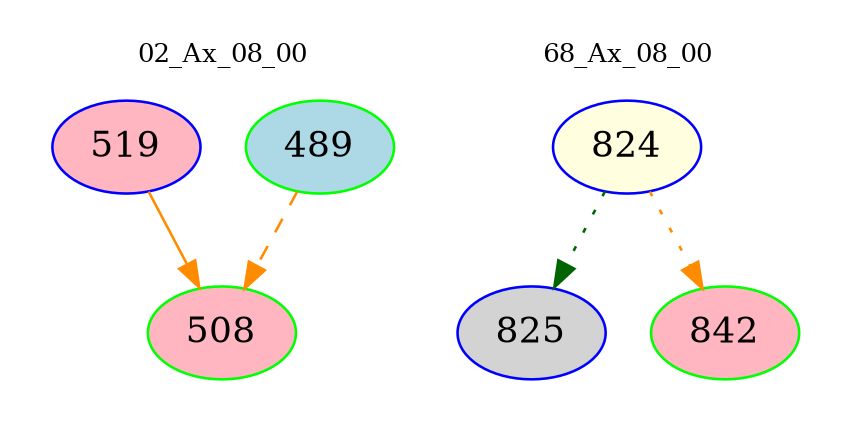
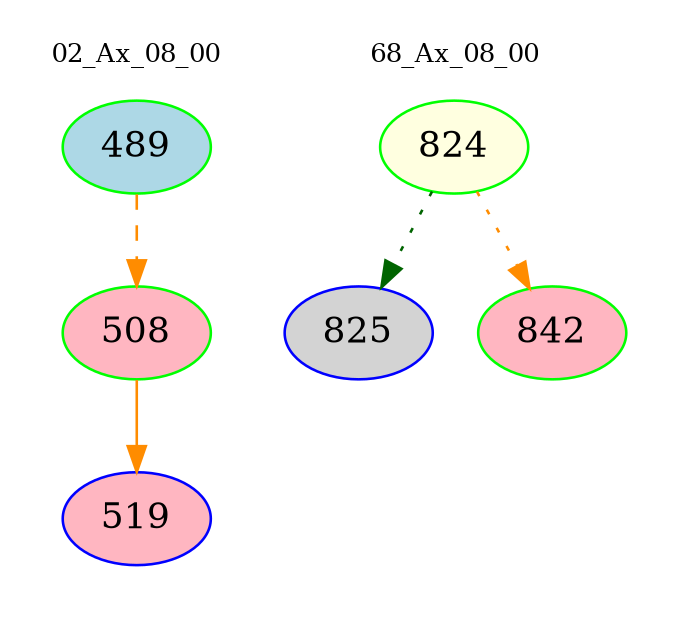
node "824": color blue -> green
edge "519" -> "508": reversed
